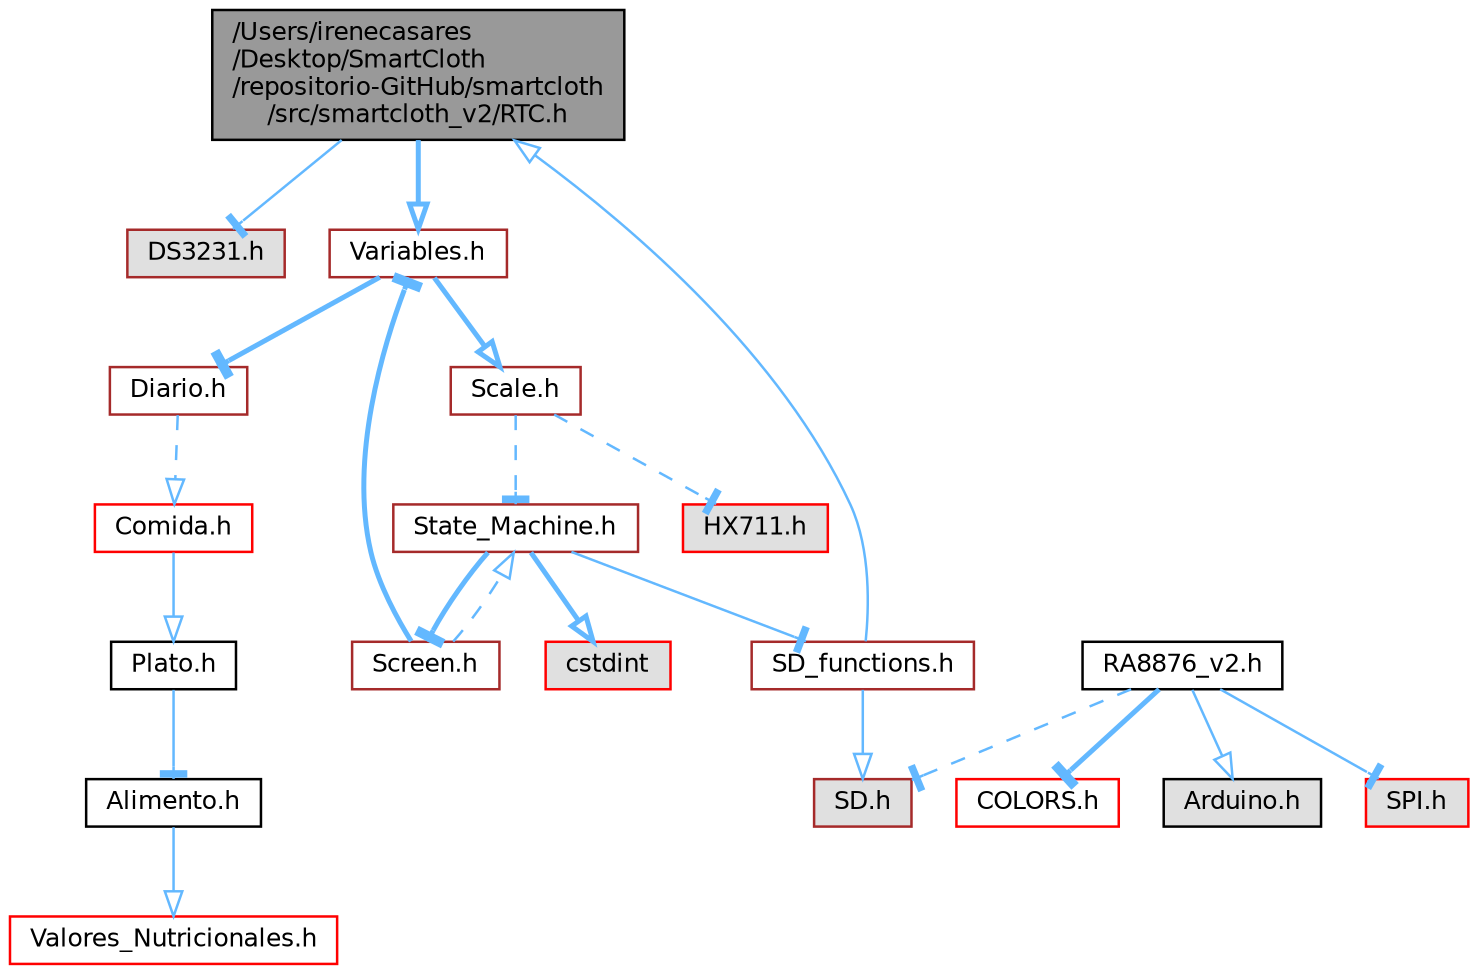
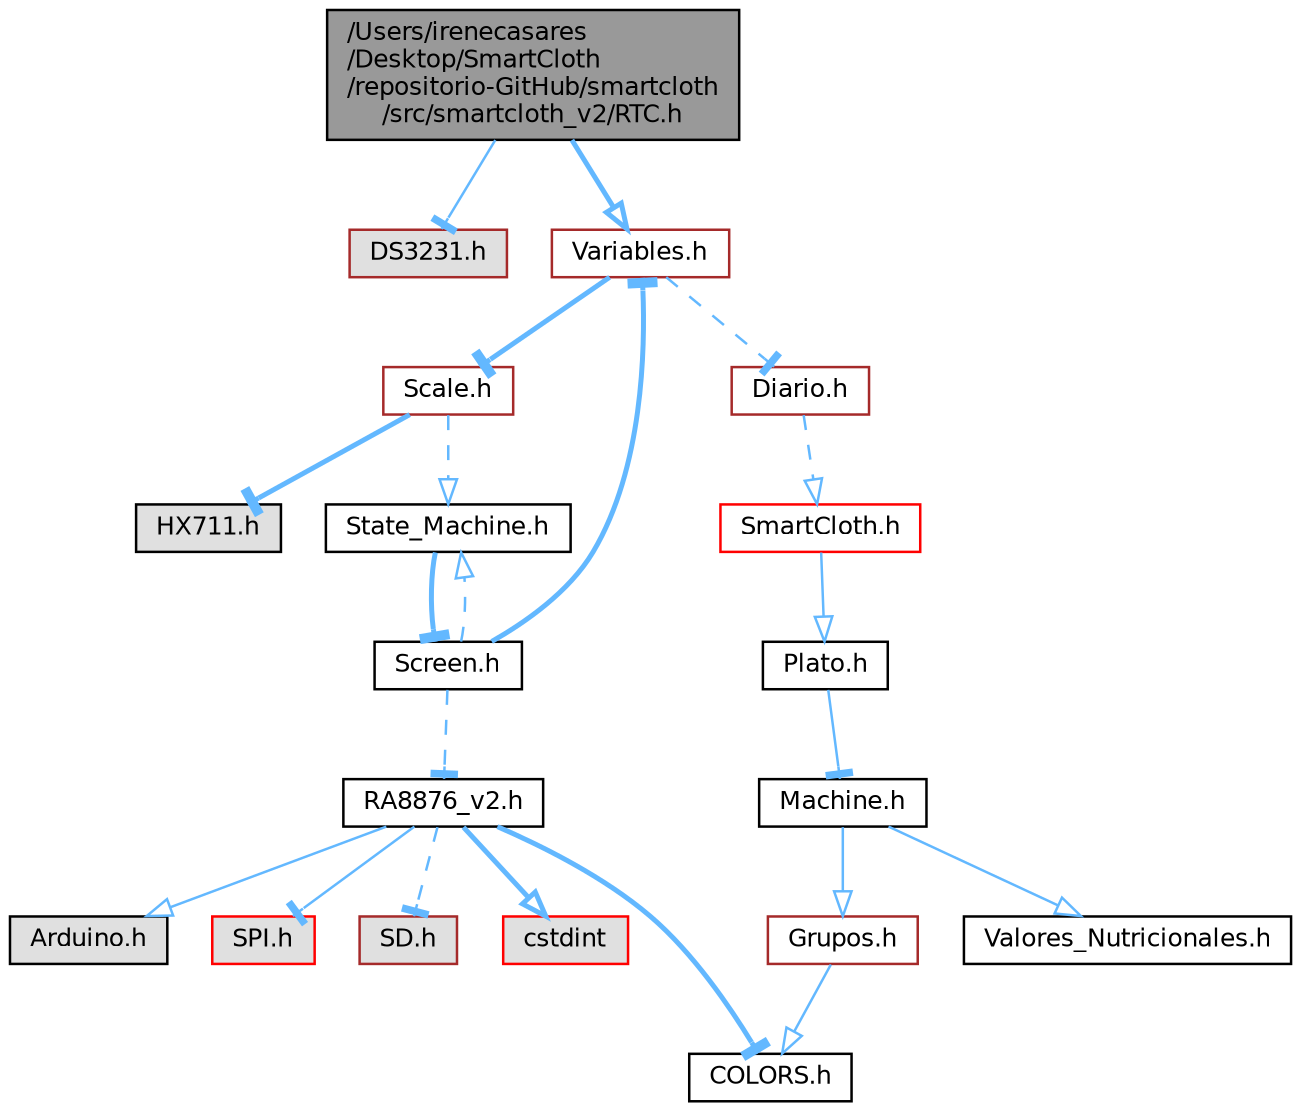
edge "Variables.h" -> "Scale.h": arrowhead onormal -> tee
edge "Variables.h" -> "Diario.h": style bold -> dashed
edge "Scale.h" -> "State_Machine.h": arrowhead tee -> onormal
edge "Scale.h" -> "HX711.h": style dashed -> bold
node "Comida.h": label "Comida.h" -> "SmartCloth.h"
node "State_Machine.h": color brown -> black
node "HX711.h": color red -> black
edge "State_Machine.h" -> "cstdint": now "RA8876_v2.h" -> "cstdint"
node "Screen.h": color brown -> black
node "SD_functions.h": removed
edge "Screen.h" -> "RA8876_v2.h": added
node "Alimento.h": label "Alimento.h" -> "Machine.h"
node "COLORS.h": color red -> black
node "Valores_Nutricionales.h": color red -> black
node "Grupos.h": added
